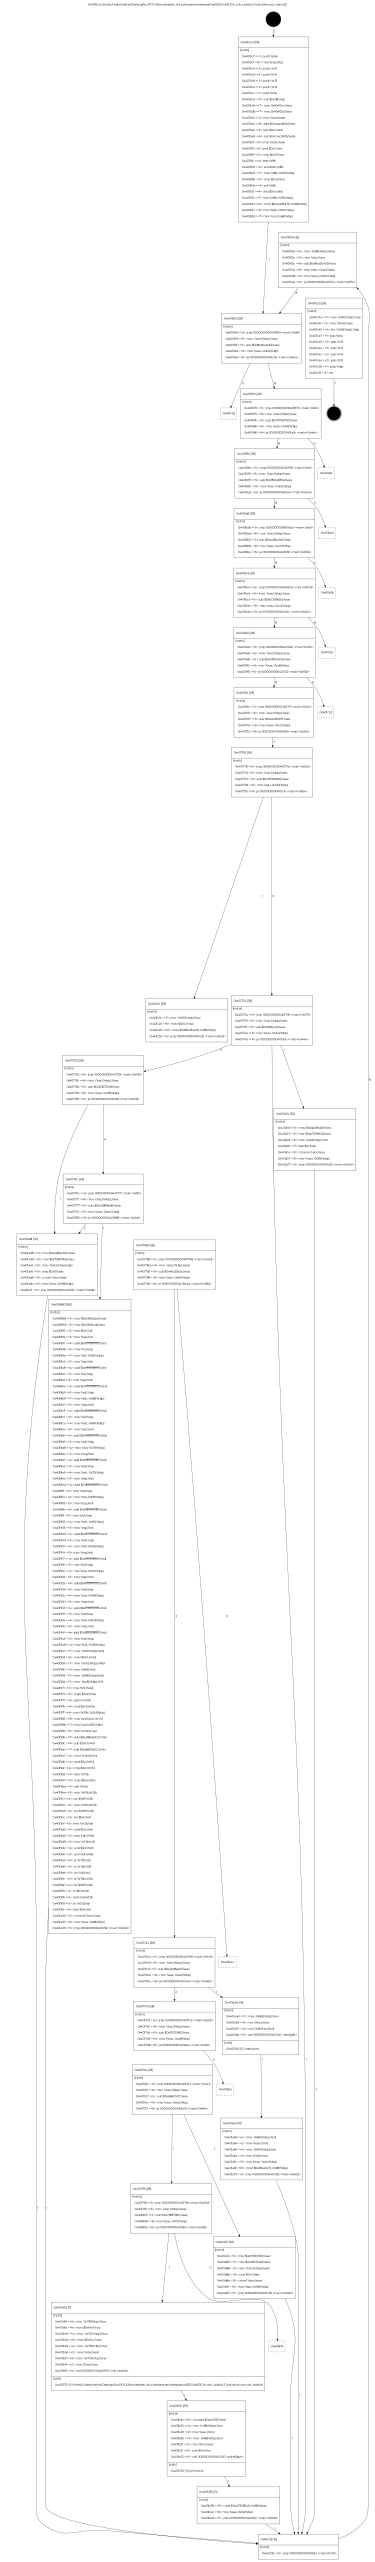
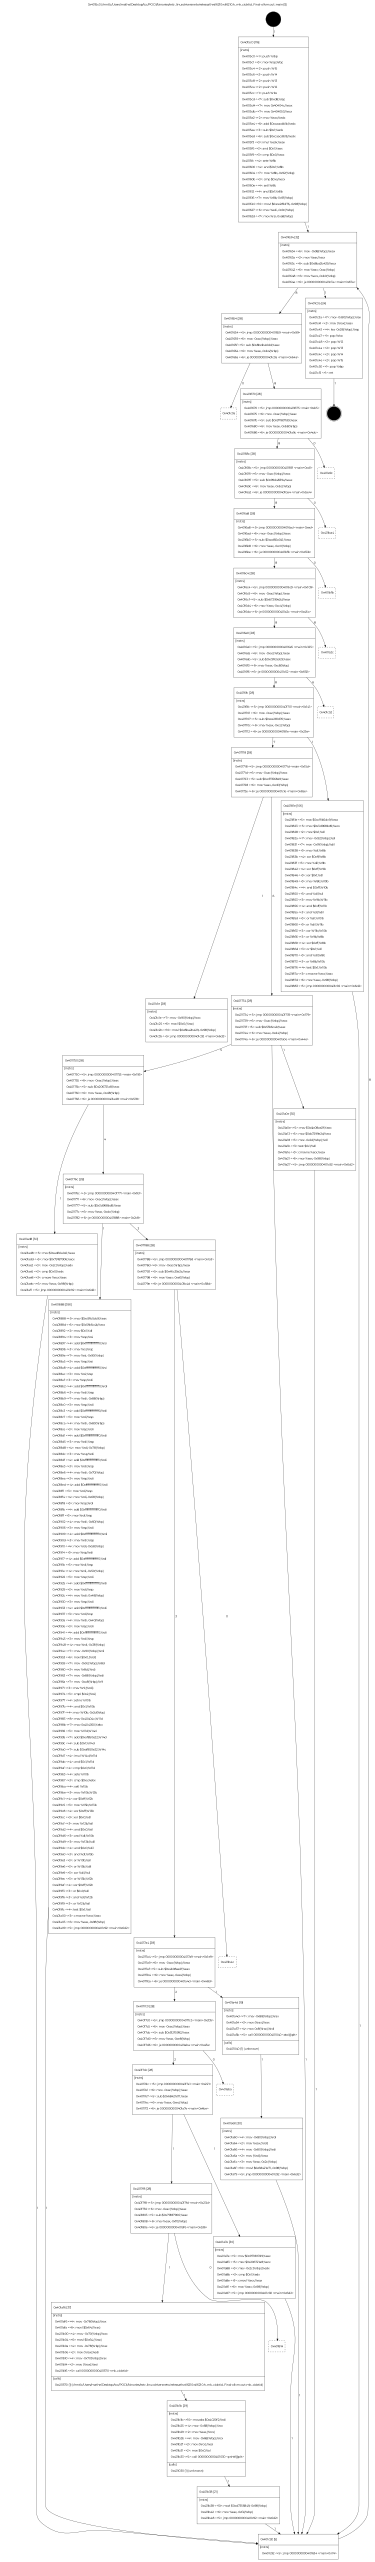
edge "0x4015c0 [116]" -> "0x401654 [28]": now "0x4015c0 [116]" -> "0x401634 [32]"
edge "0x401634 [32]" -> "0x401c3a [24]": added, label "1"
node "0x40181e [106]": added
edge "0x40176c [28]" -> "0x401ad8 [30]": now "0x40176c [28]" -> "0x401788 [28]"
edge "0x4017c0 [28]" -> "0x4017dc [28]": added, label "2"
